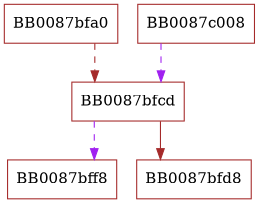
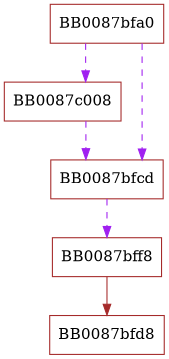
edge "BB0087bfa0" -> "BB0087c008": added
edge "BB0087bfa0" -> "BB0087bfcd": color brown -> purple
edge "BB0087bfcd" -> "BB0087bfd8": now "BB0087bff8" -> "BB0087bfd8"
